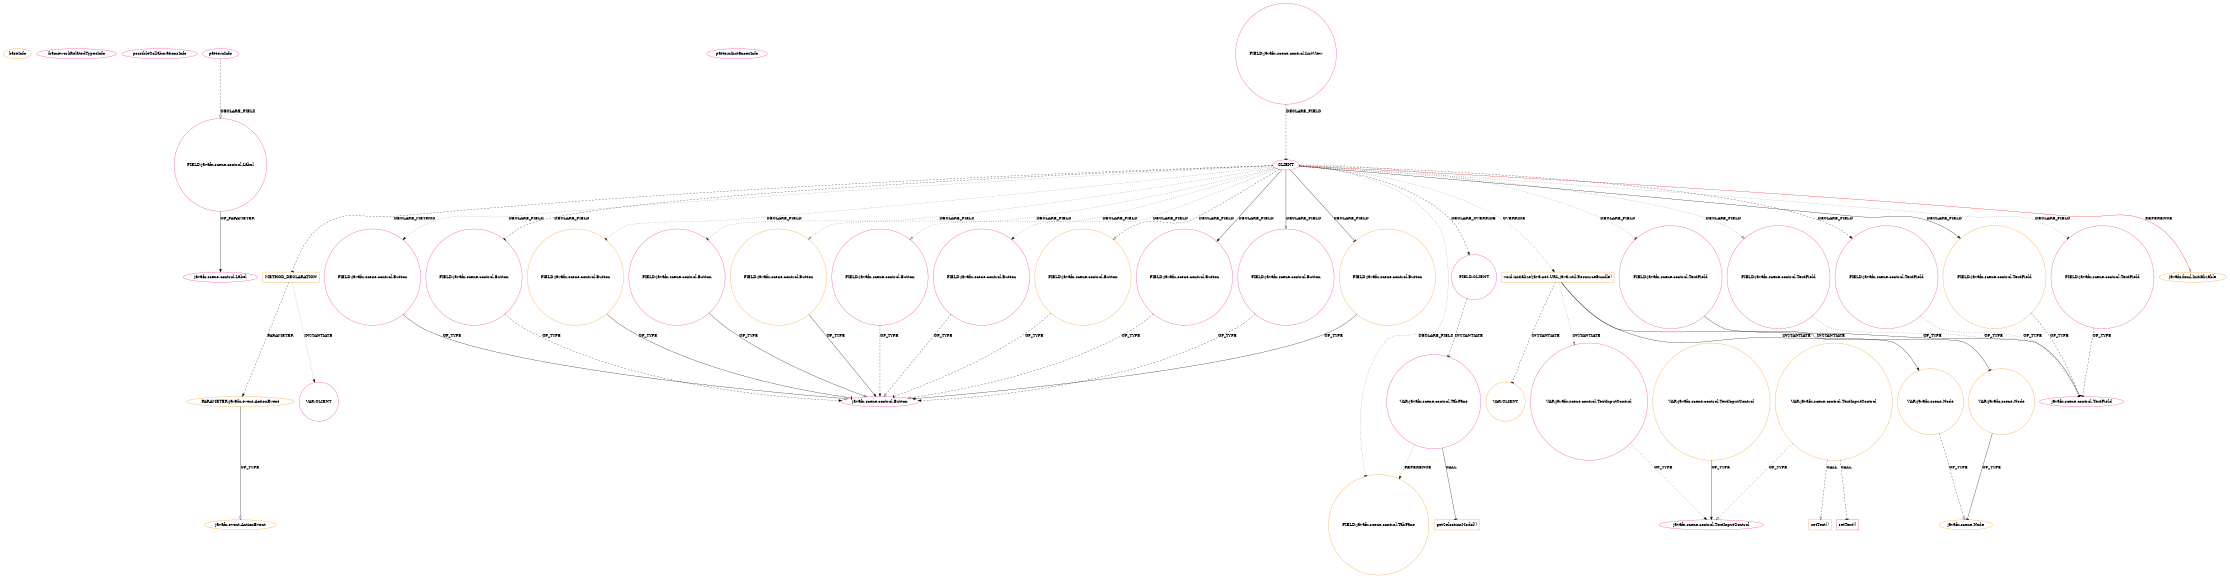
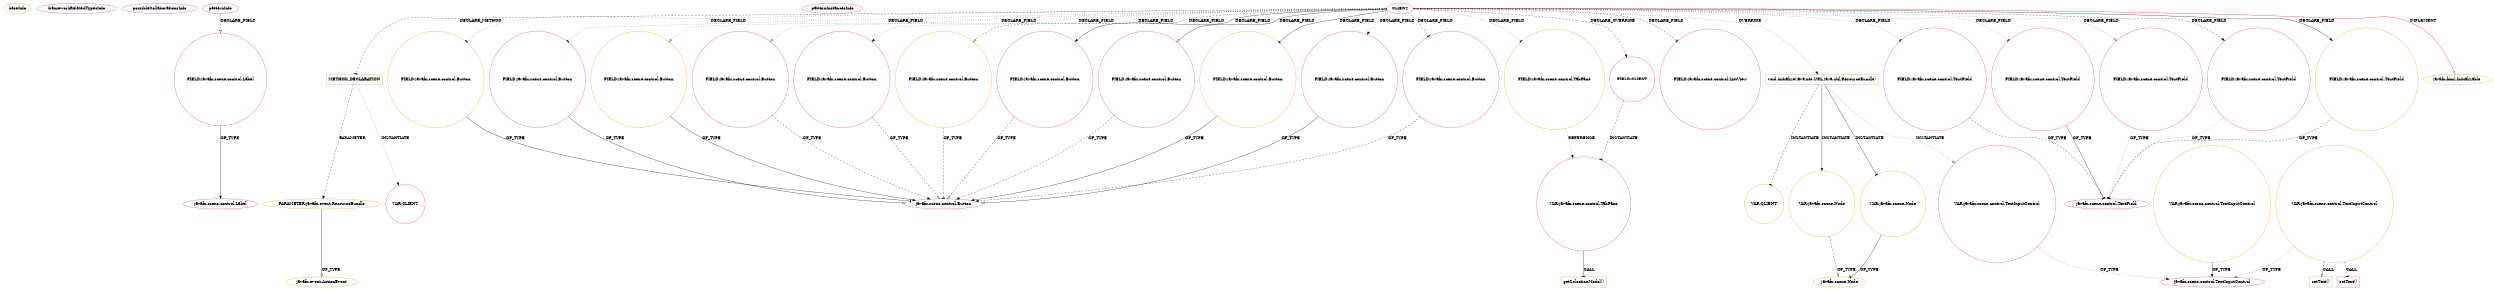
edge "FIELD:javafx.scene.control.ListView" -> "CLIENT": reversed
edge "FIELD:javafx.scene.control.Label" -> "javafx.scene.control.Label": label "OF_PARAMETER" -> "OF_TYPE"
edge "CLIENT" -> "javafx.fxml.Initializable": label "REFERENCE" -> "IMPLEMENT"
node "PARAMETER:javafx.event.ActionEvent": label "PARAMETER:javafx.event.ActionEvent" -> "PARAMETER:javafx.event.ResourceBundle"
edge "VAR:javafx.scene.control.TabPane" -> "FIELD:javafx.scene.control.TabPane": reversed
